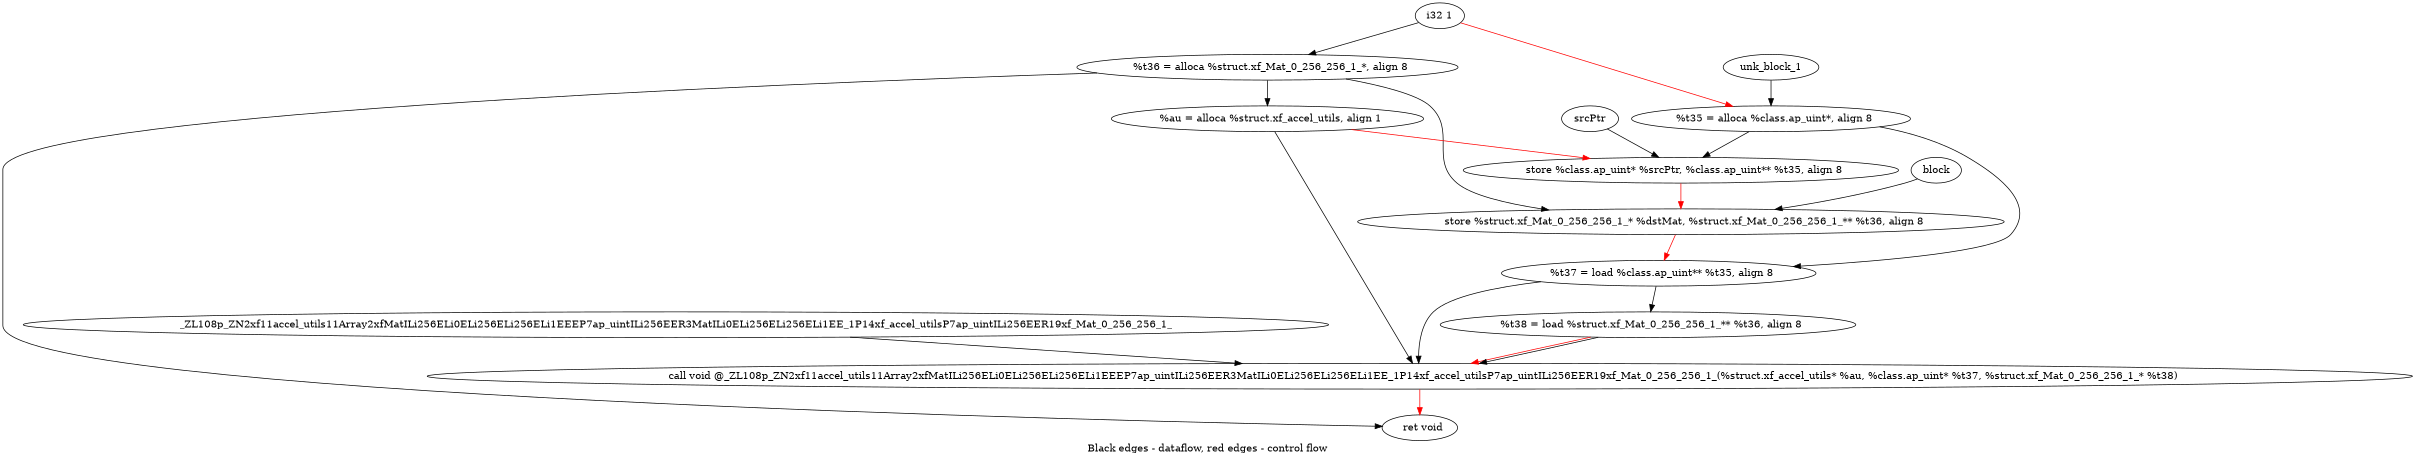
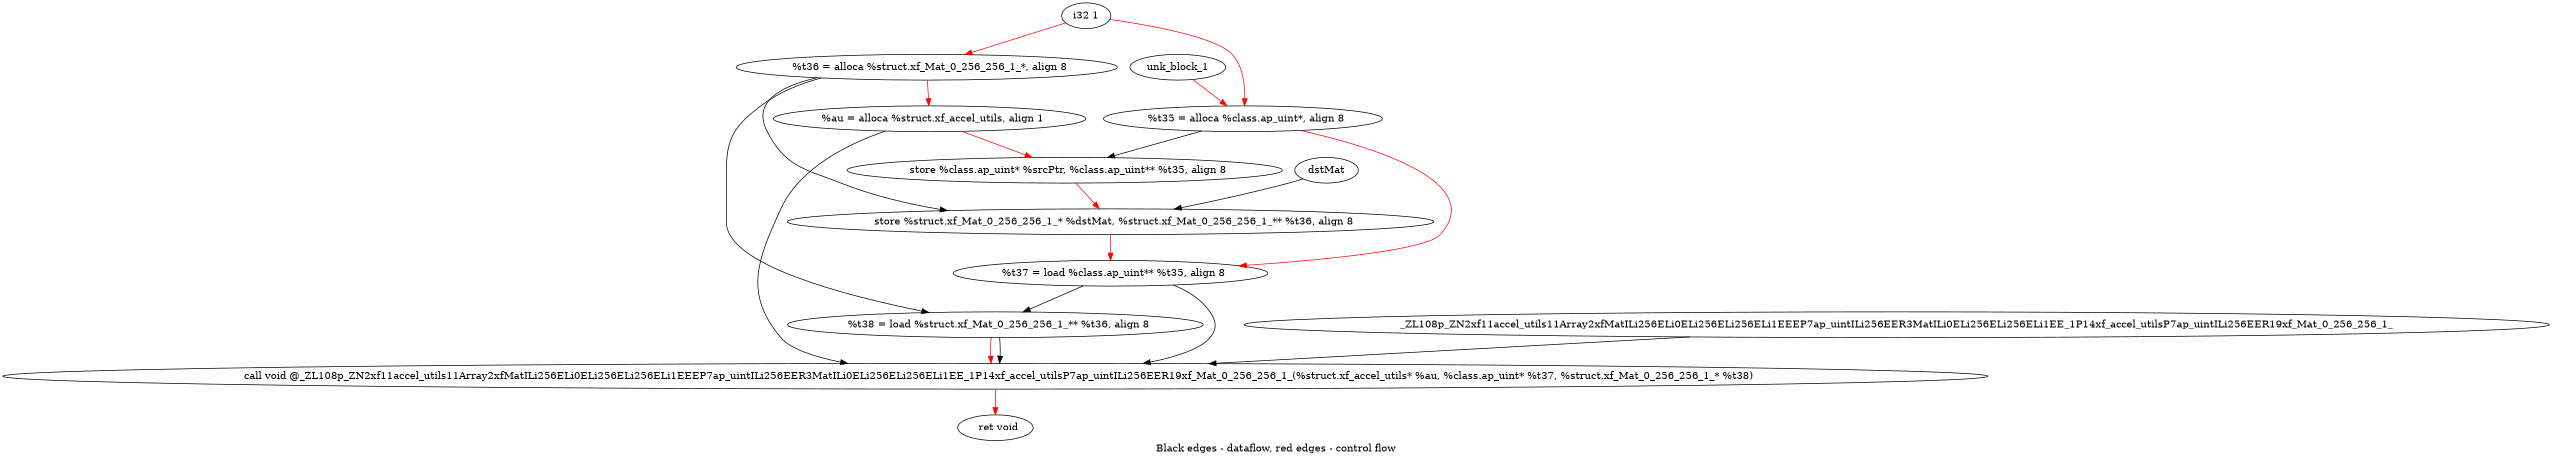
edge "i32 1" -> "%t36 = alloca %struct.xf_Mat_0_256_256_1_*, align 8": color black -> red
edge "%t36 = alloca %struct.xf_Mat_0_256_256_1_*, align 8" -> "%au = alloca %struct.xf_accel_utils, align 1": color black -> red
edge "unk_block_1" -> "%t35 = alloca %class.ap_uint*, align 8": color black -> red
node "srcPtr": removed
node "block": label "block" -> "dstMat"
edge "%t35 = alloca %class.ap_uint*, align 8" -> "%t37 = load %class.ap_uint** %t35, align 8": color black -> red
edge "%t36 = alloca %struct.xf_Mat_0_256_256_1_*, align 8" -> "ret void": now "%t36 = alloca %struct.xf_Mat_0_256_256_1_*, align 8" -> "%t38 = load %struct.xf_Mat_0_256_256_1_** %t36, align 8"
